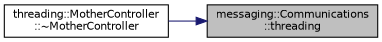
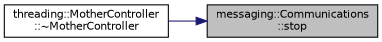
node "messaging::Communications ::threading": label "messaging::Communications ::threading" -> "messaging::Communications ::stop"
